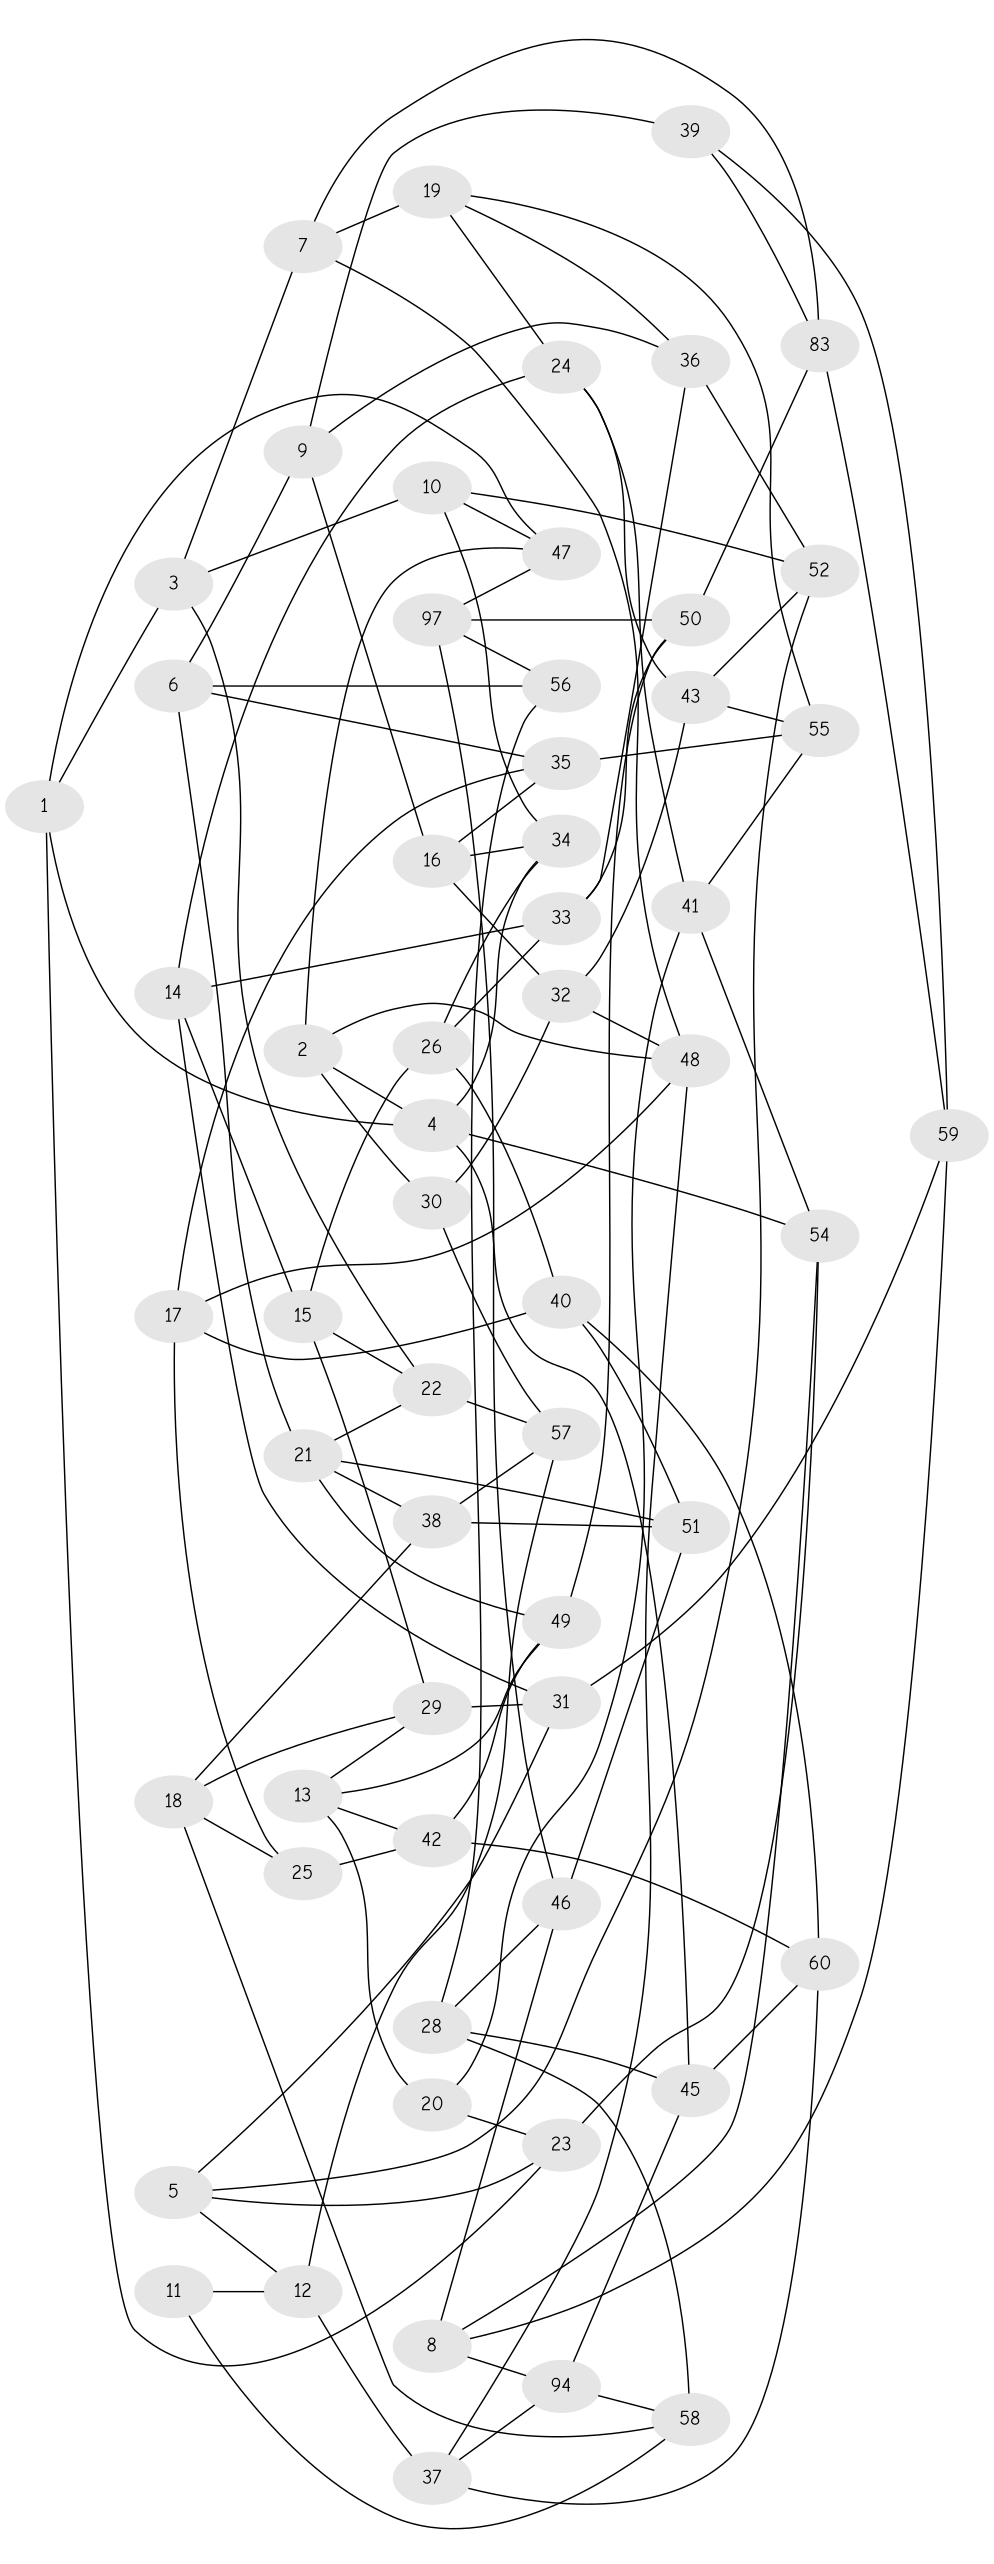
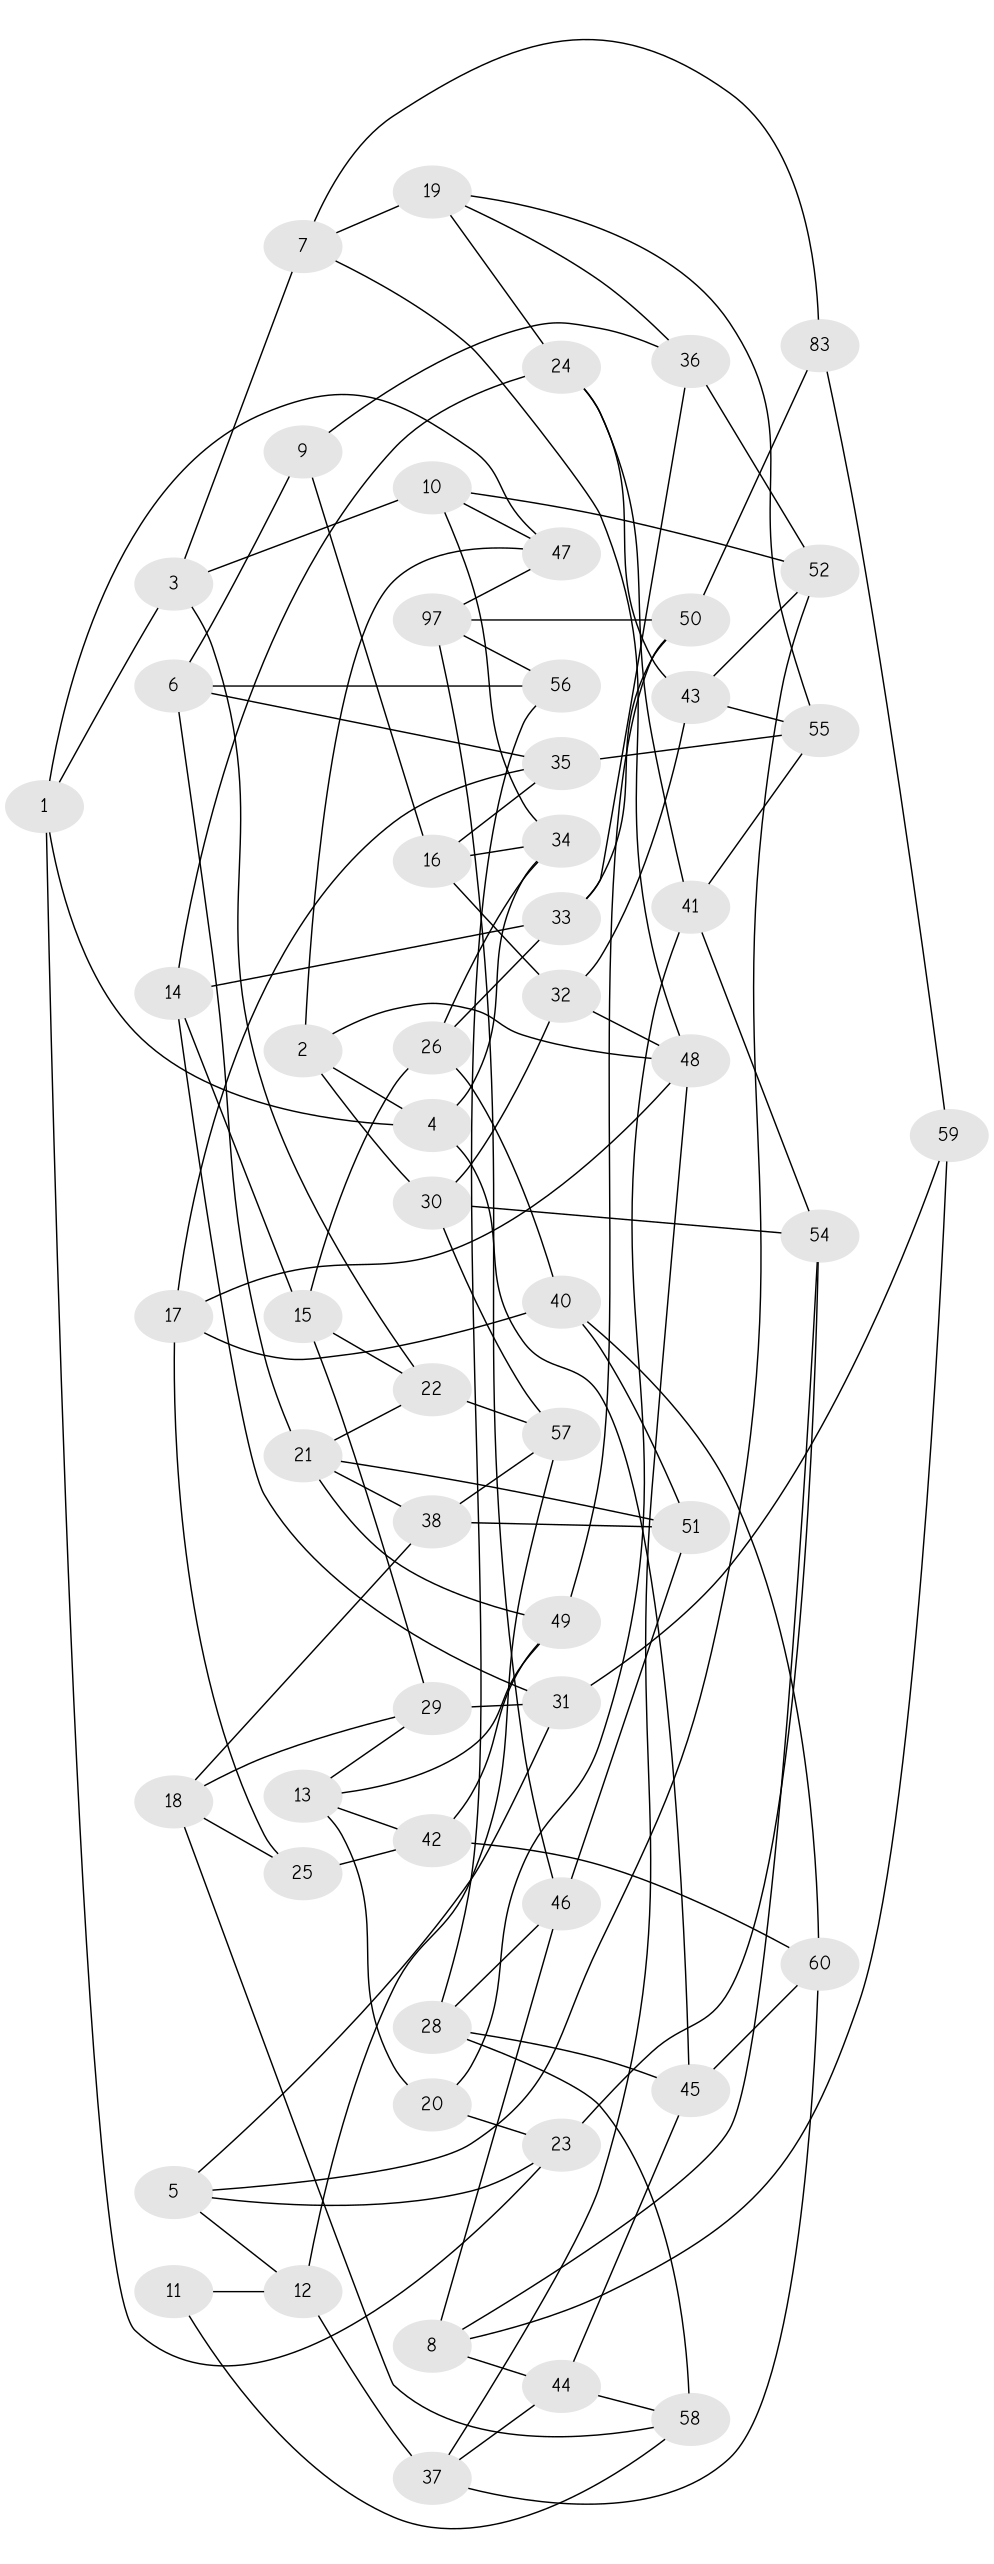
node "39": removed
edge "4" -- "54": now "30" -- "54"
node "94": label "94" -> "44"
